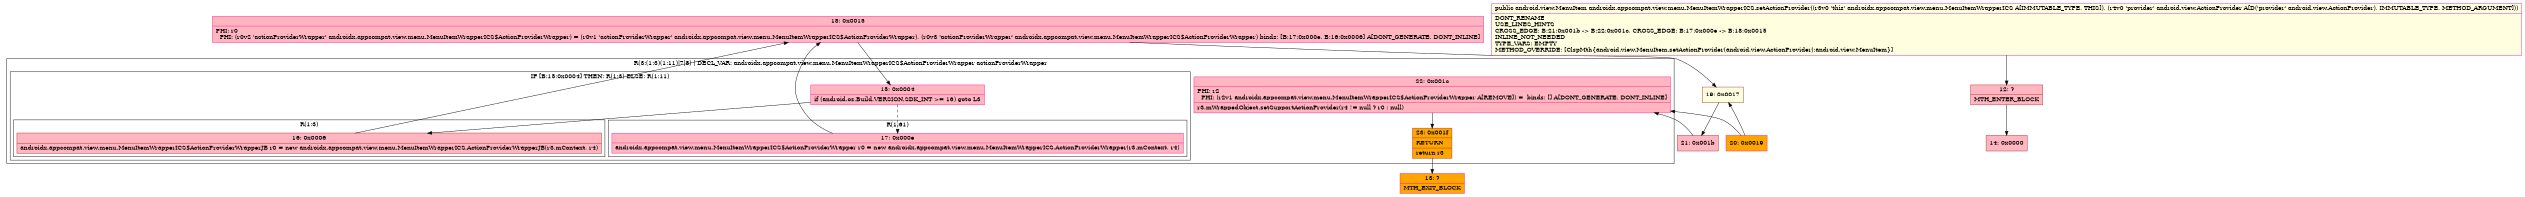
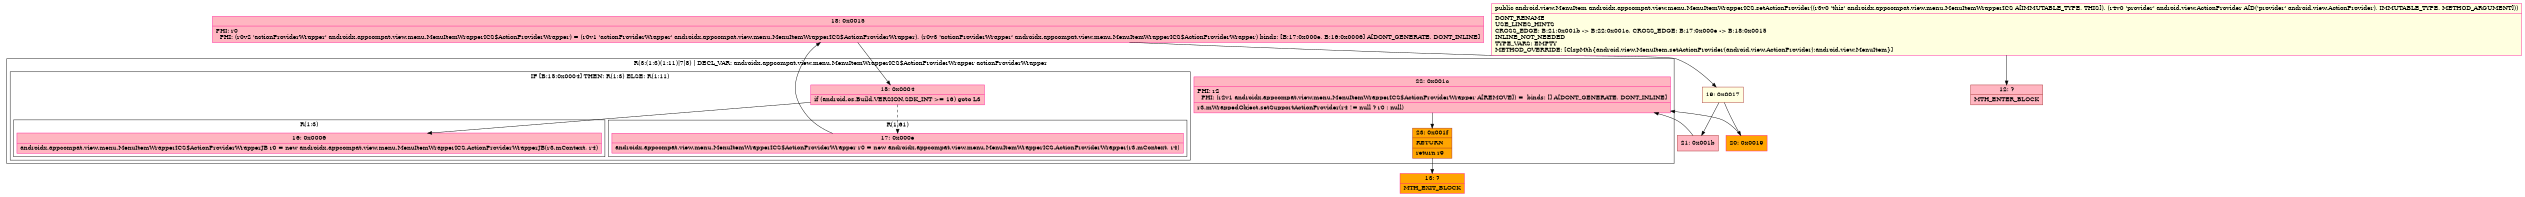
edge "16: 0x0006" -> "18: 0x0015": removed
edge "20: 0x0019" -> "19: 0x0017": reversed
node "16: 0x0006": color brown -> deeppink
node "14: 0x0000": removed
node "23: 0x001f": text "return r3" -> "return r9"
